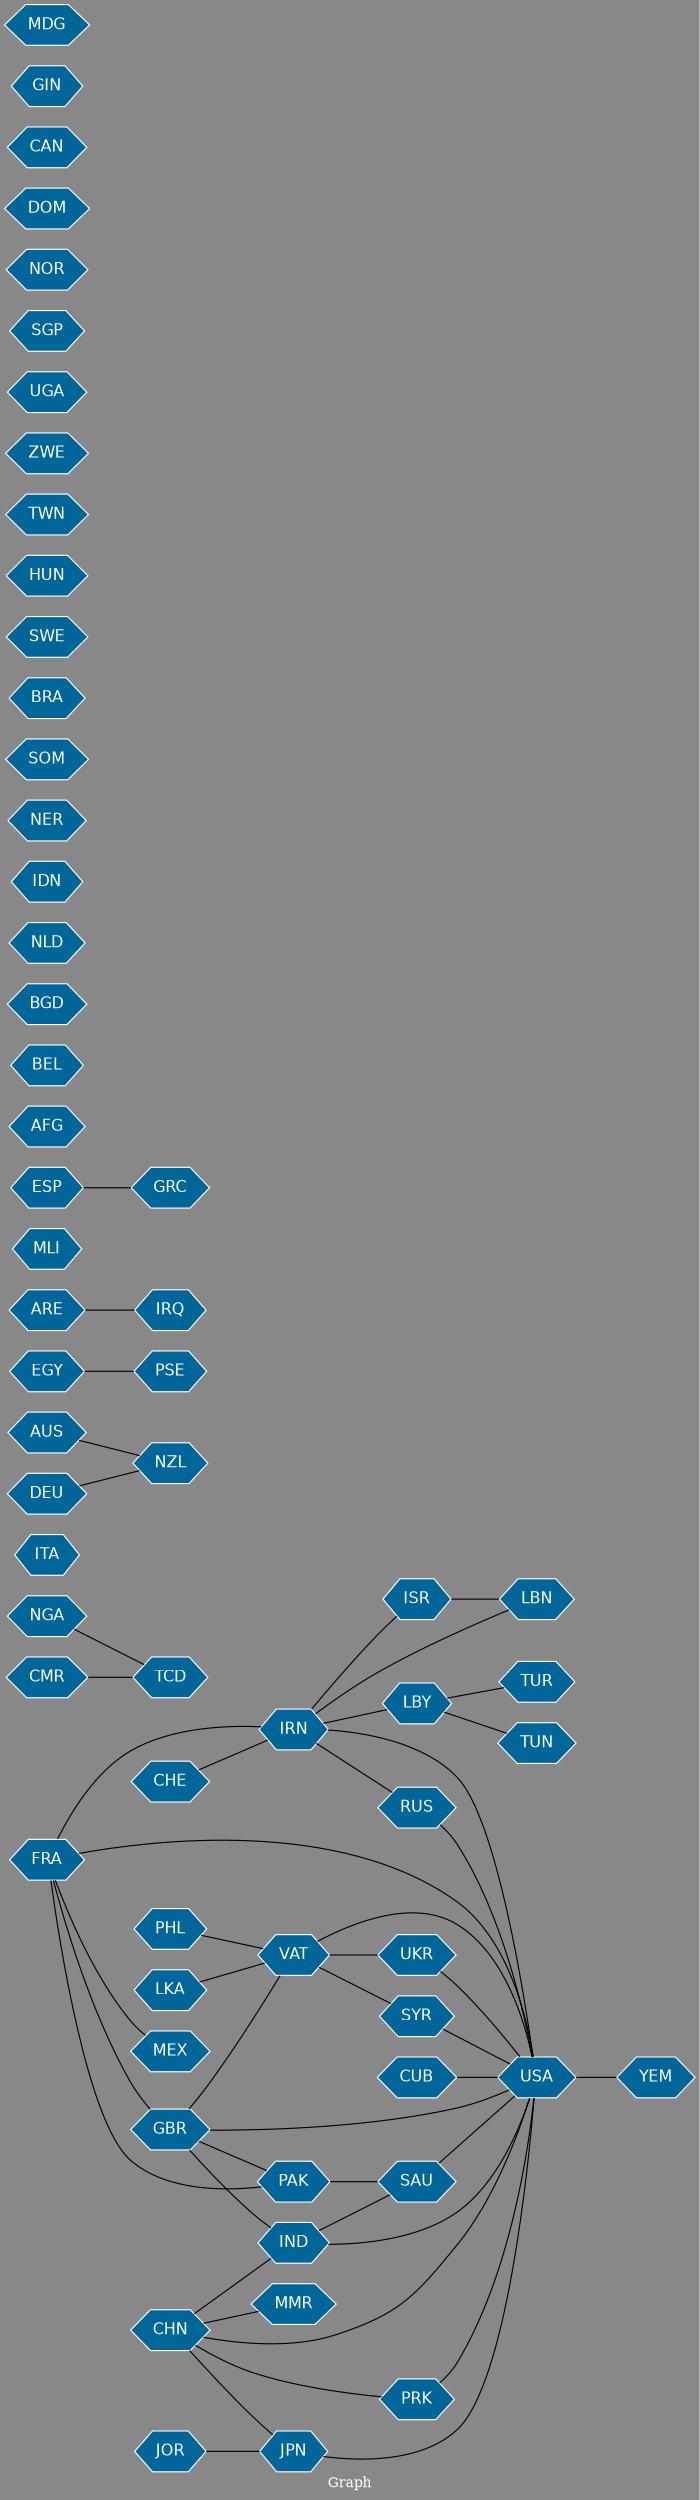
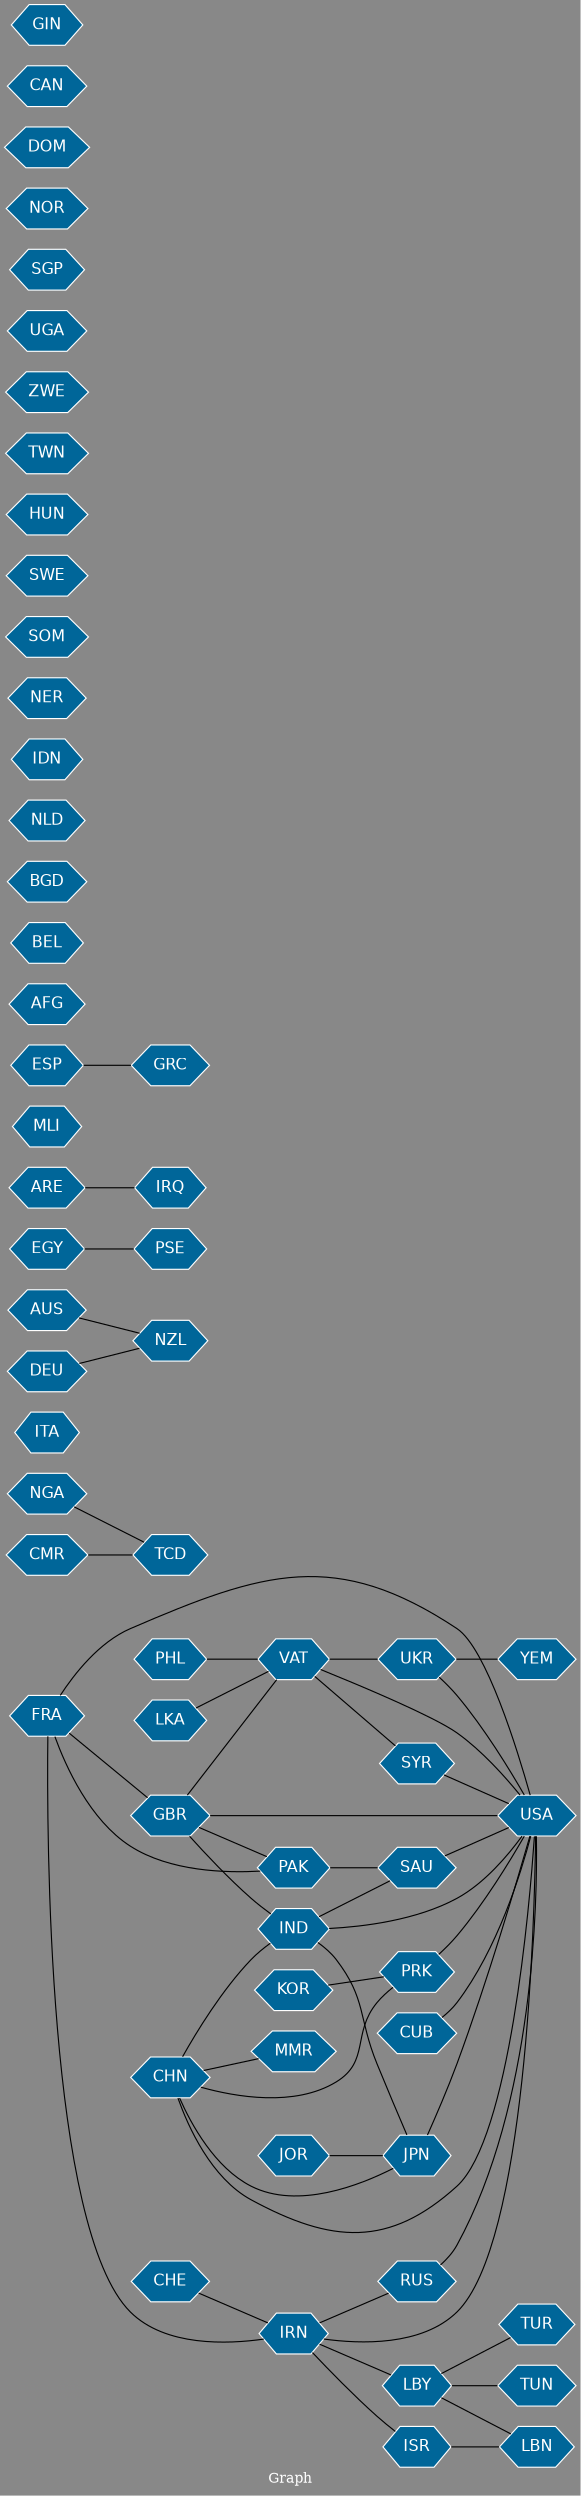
node "MDG": removed
node "BRA": removed
edge "LBN" -- "IRN": now "LBN" -- "LBY"
node "KOR": added
edge "IND" -- "JPN": added
node "MEX": removed
edge "USA" -- "YEM": now "UKR" -- "YEM"
